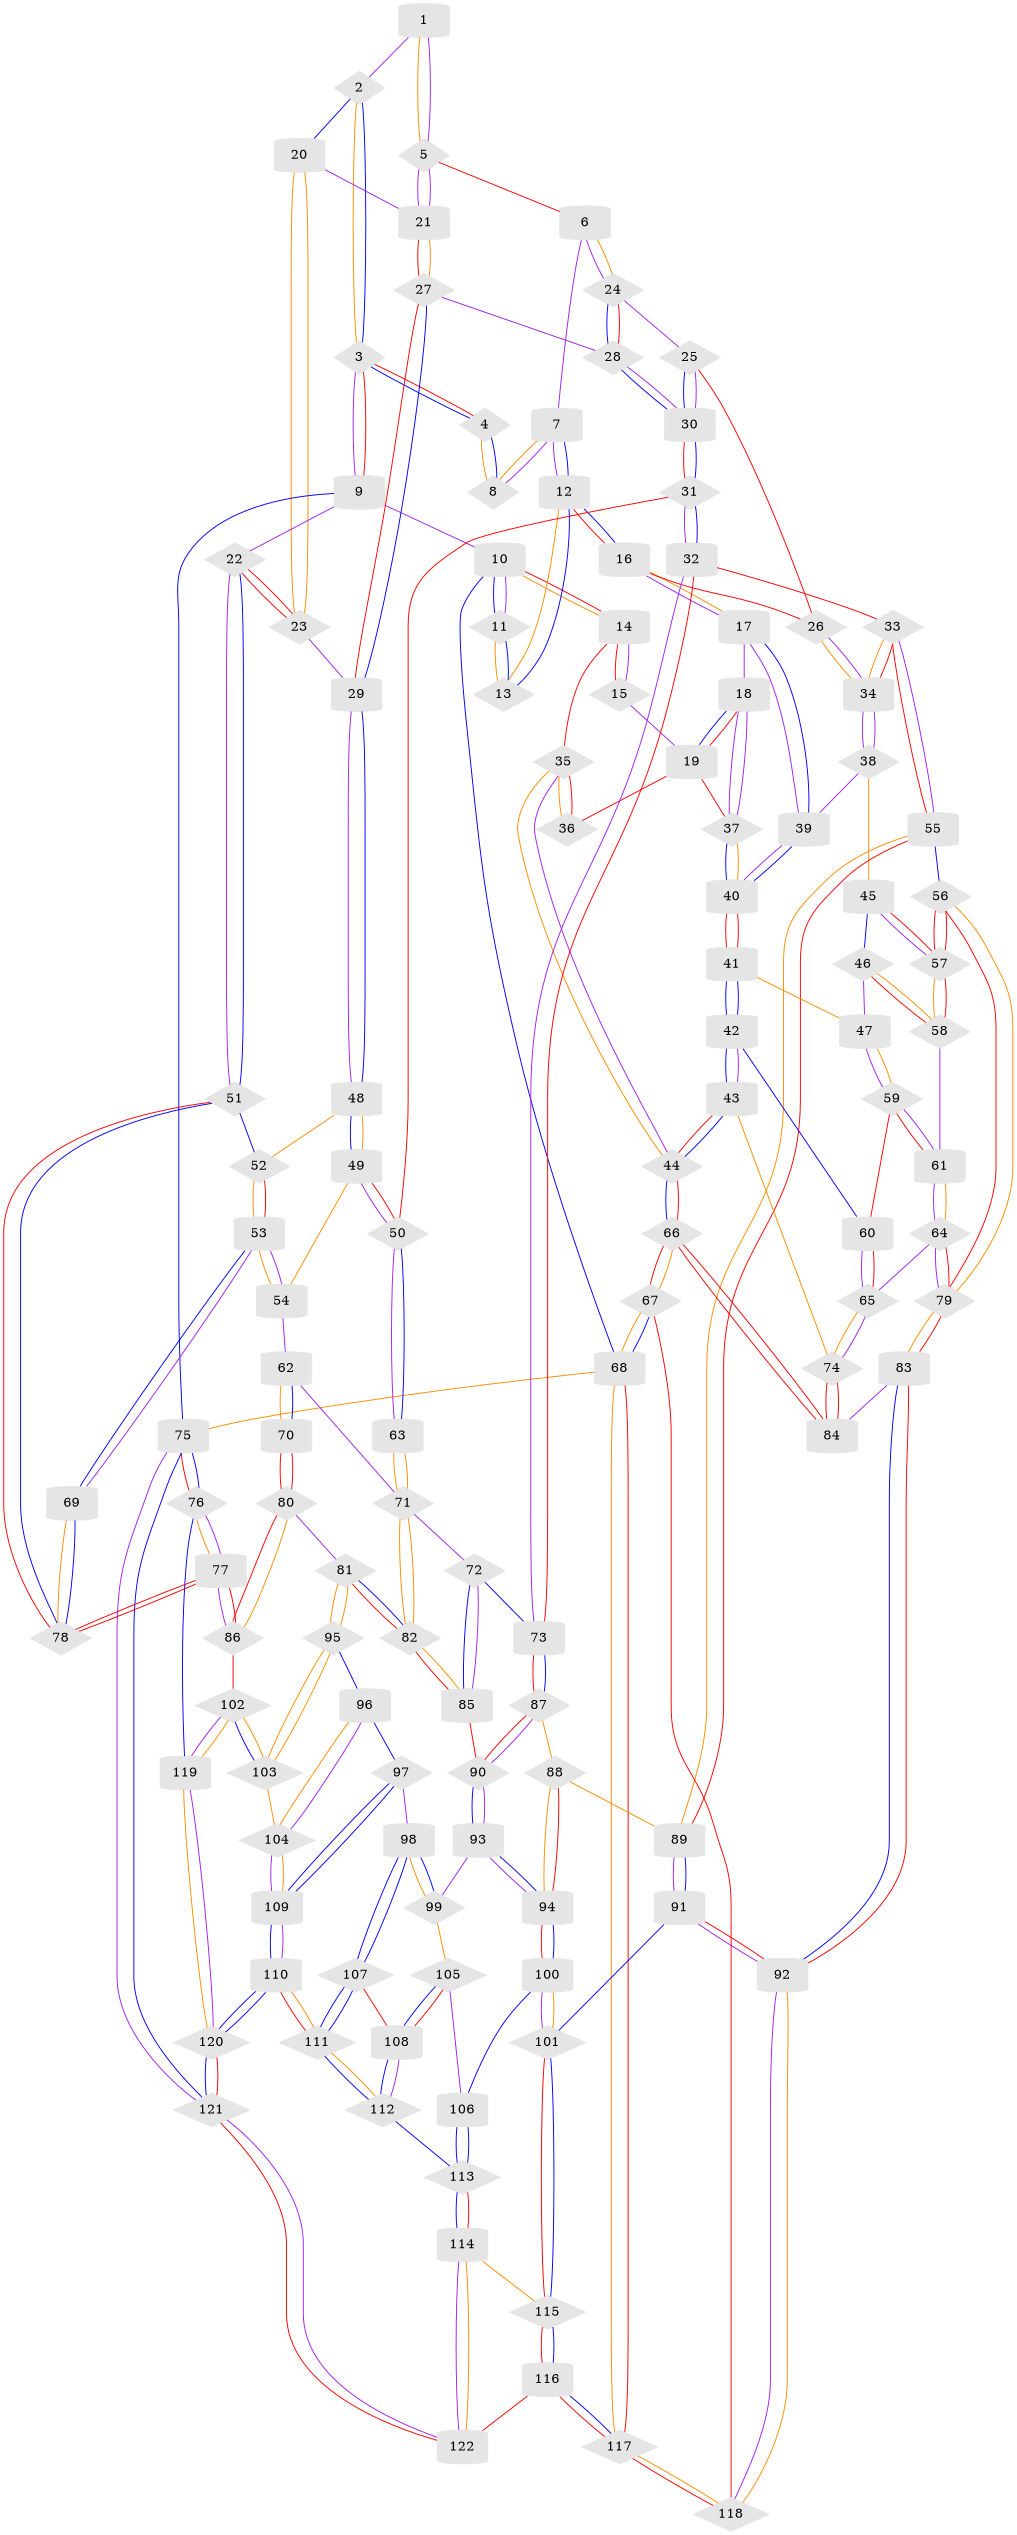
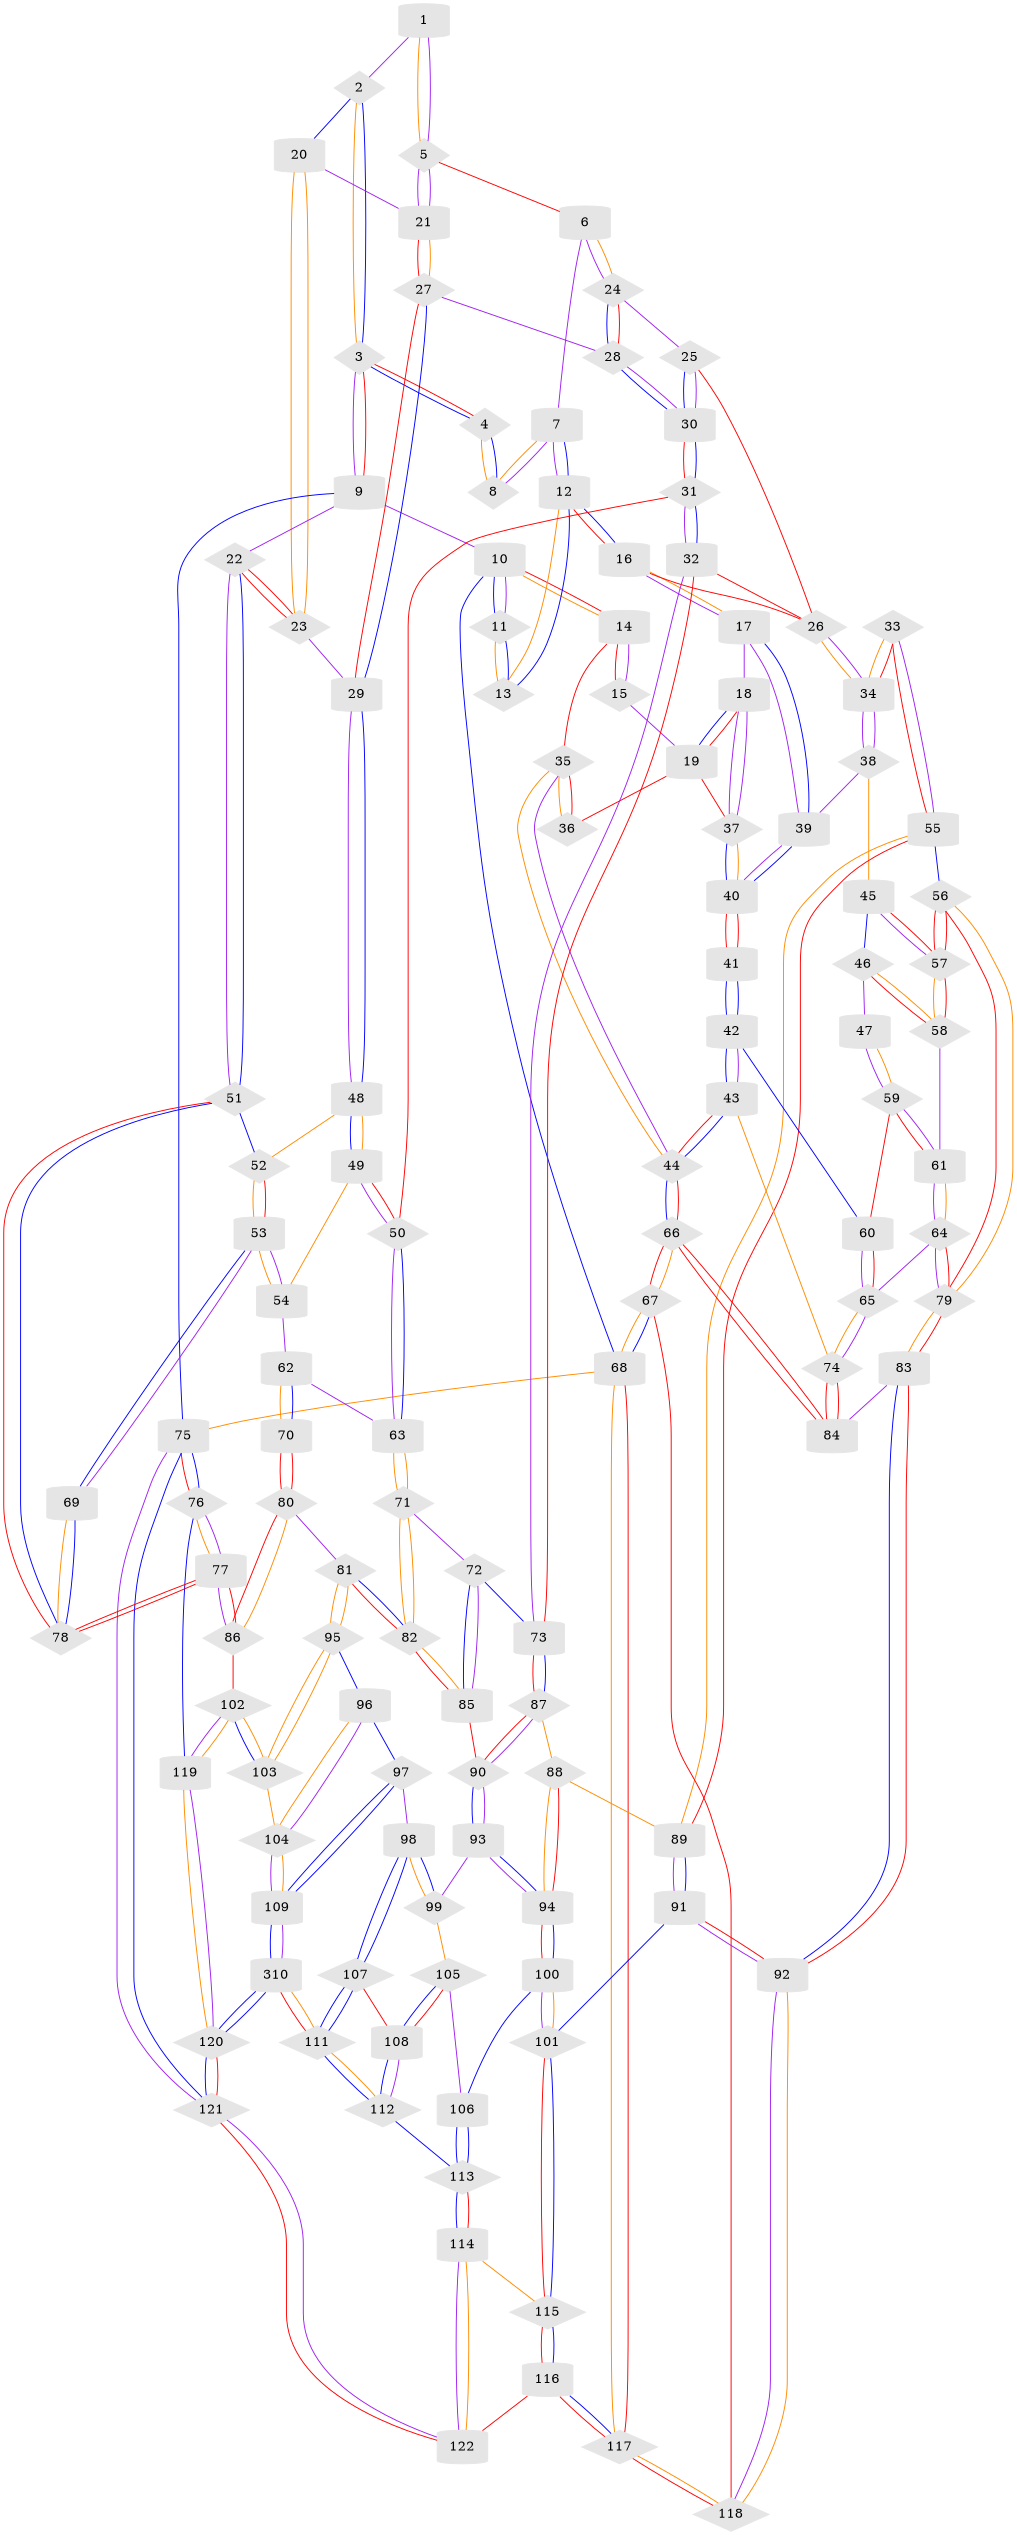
edge "32" -- "33": now "32" -- "26"
edge "41" -- "47": removed
edge "62" -- "71": now "62" -- "63"
node "110": label "110" -> "310"
